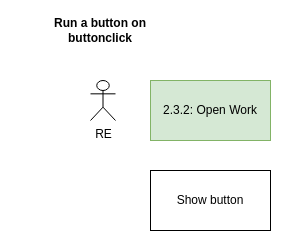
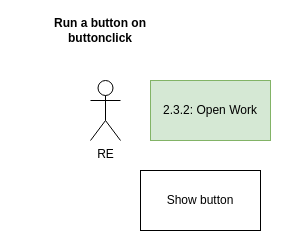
node "RE": size 25x40 -> 30x60
node "Show button": moved (211, 201) -> (201, 201)
